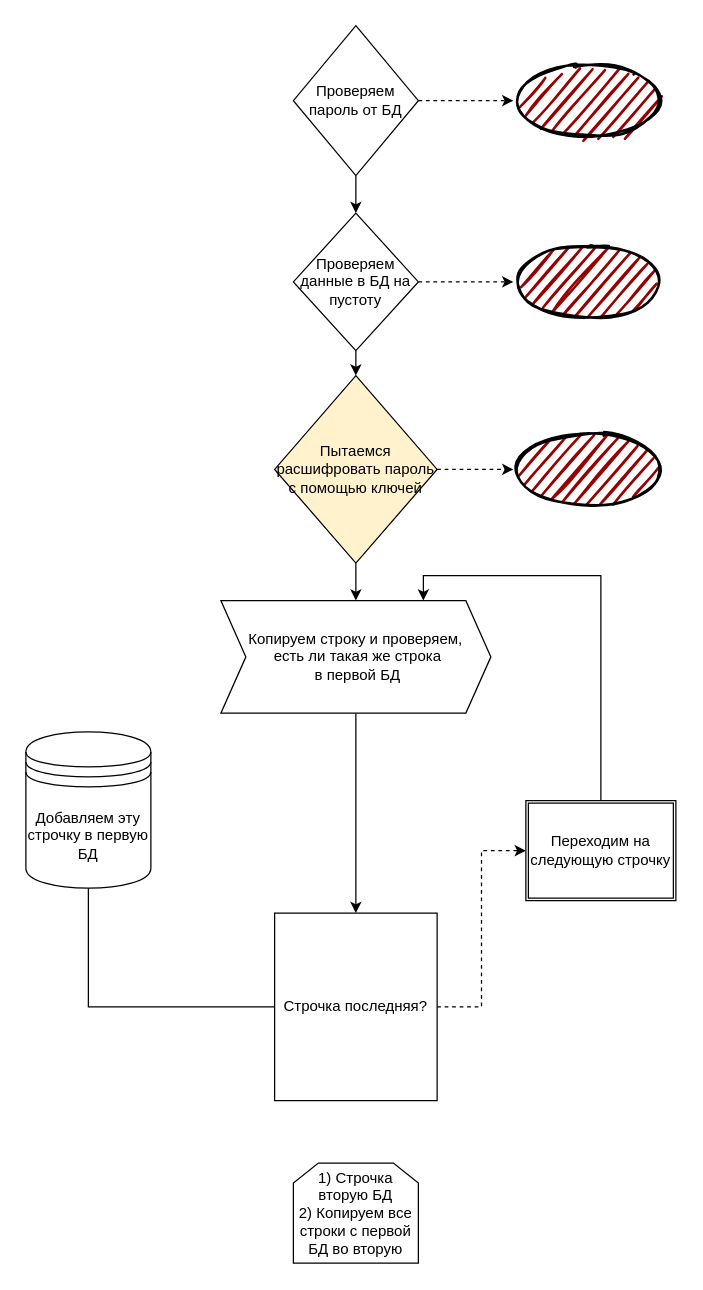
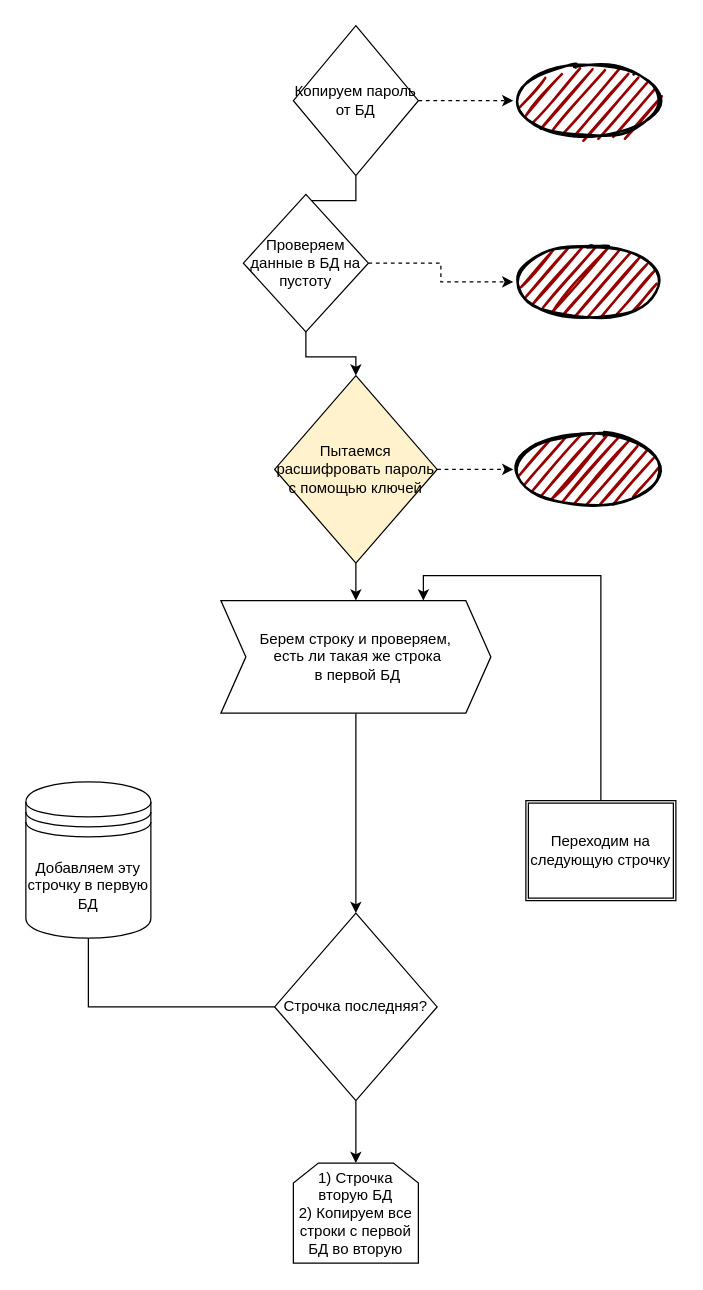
node "Проверяем пароль от БД": label "Проверяем пароль от БД" -> "Копируем пароль от БД"
node "Проверяем данные в БД на пустоту": moved (356, 282) -> (306, 263)
node "Копируем строку и проверяем, есть ли такая же строка в первой БД": label "Копируем строку и проверяем, есть ли такая же строка в первой БД" -> "Берем строку и проверяем, есть ли такая же строка в первой БД"
node "Добавляем эту строчку в первую БД": moved (88, 810) -> (88, 860)
edge "Строчка последняя?" -> "Переходим на следующую строчку": removed
node "Строчка последняя?": shape rectangle -> diamond
edge "Строчка последняя?" -> "1) Строчка вторую БД 2) Копируем все строки с первой БД во вторую": added
